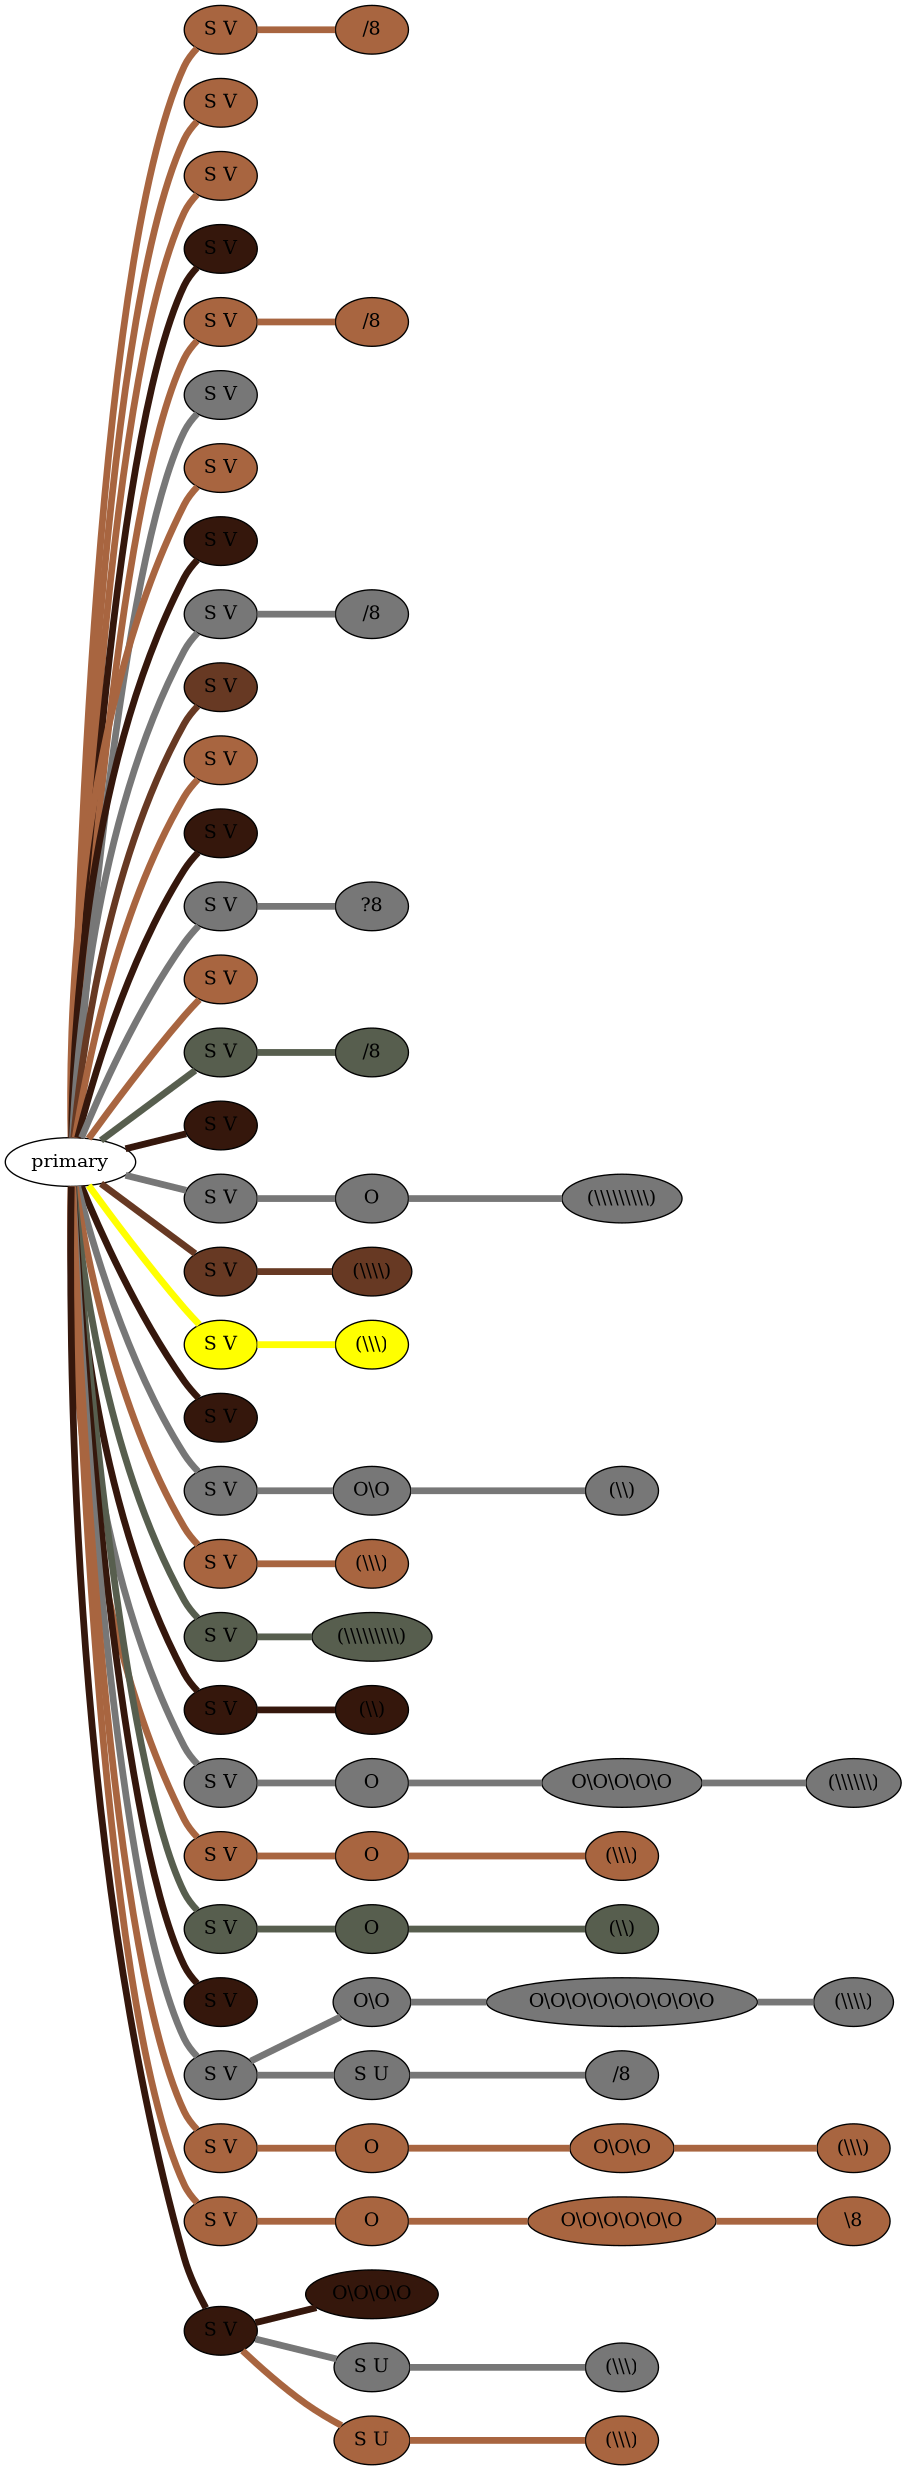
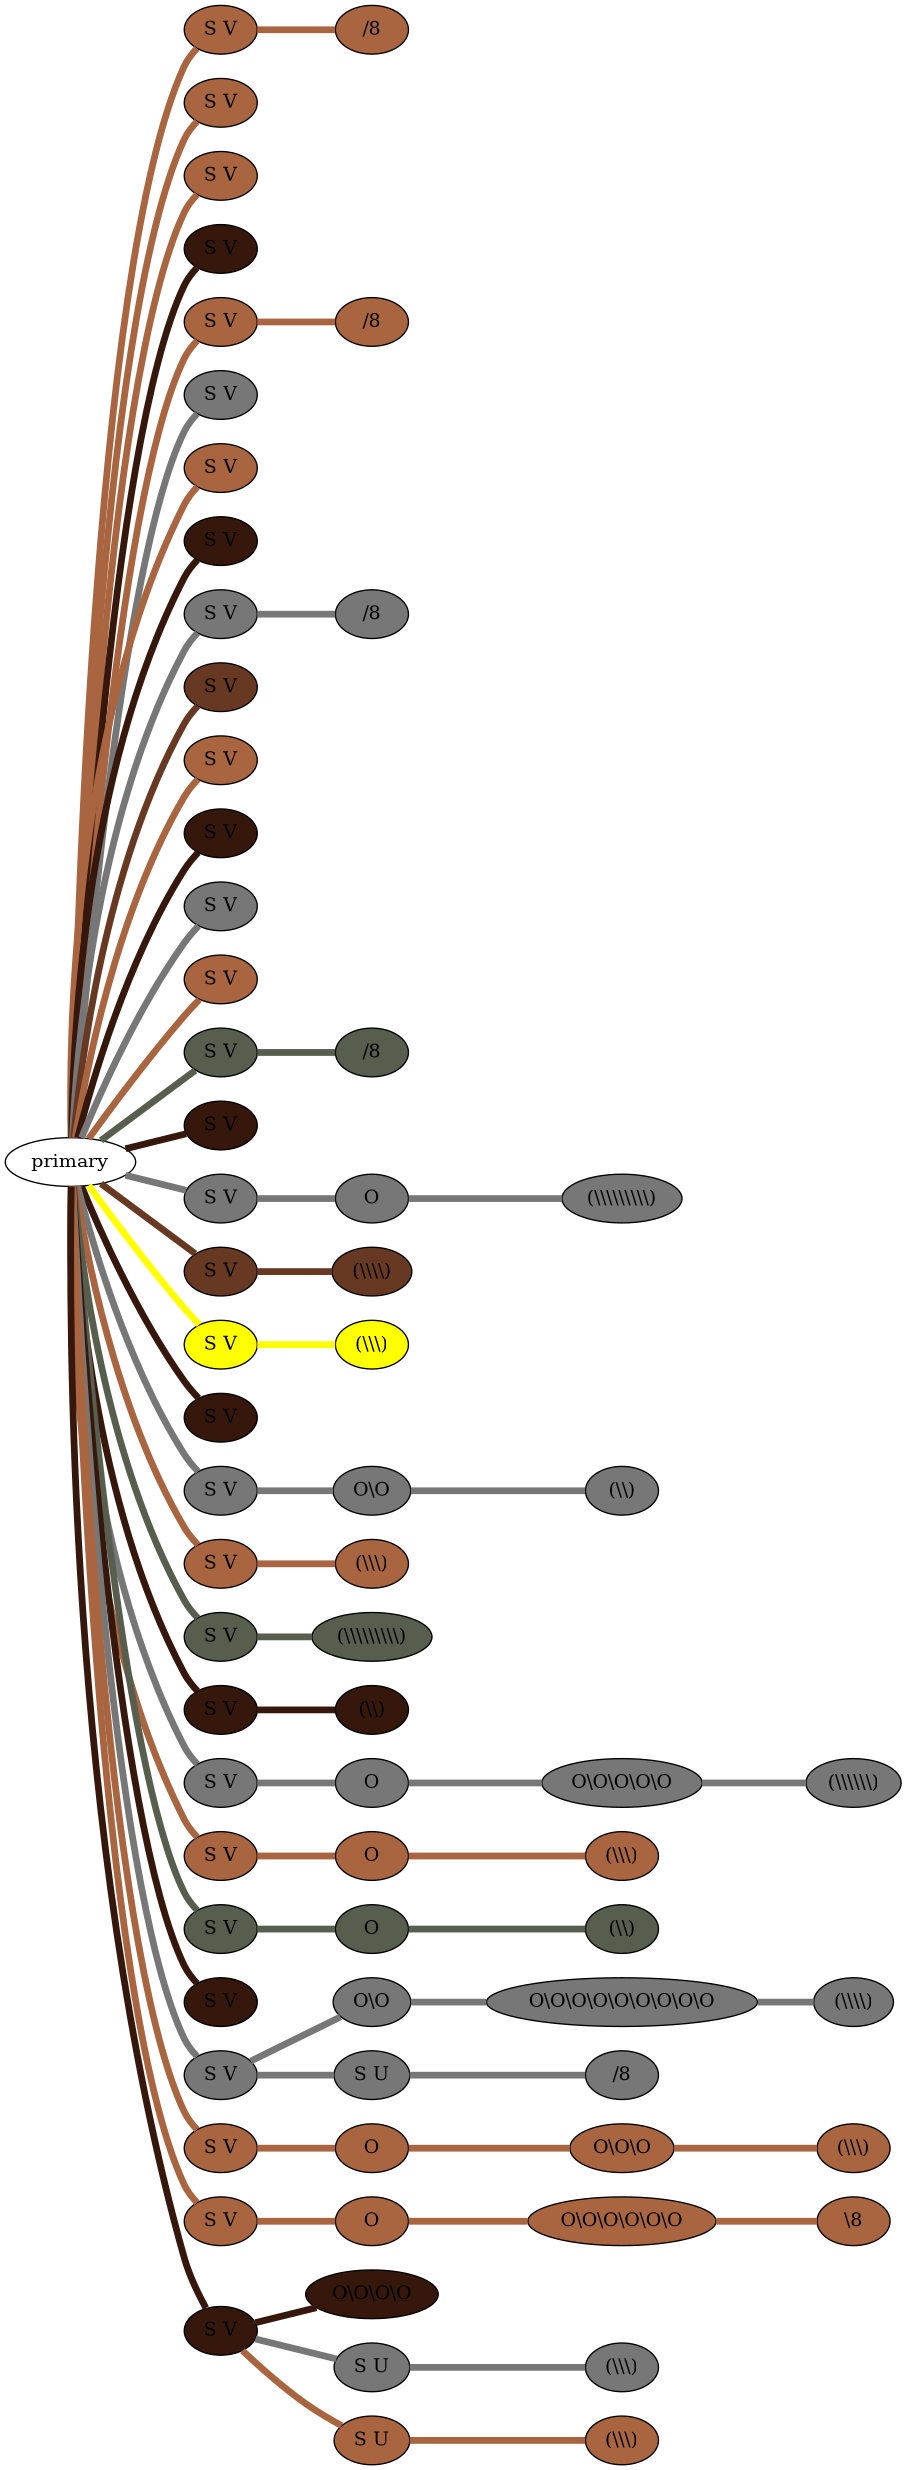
node "?8": removed
